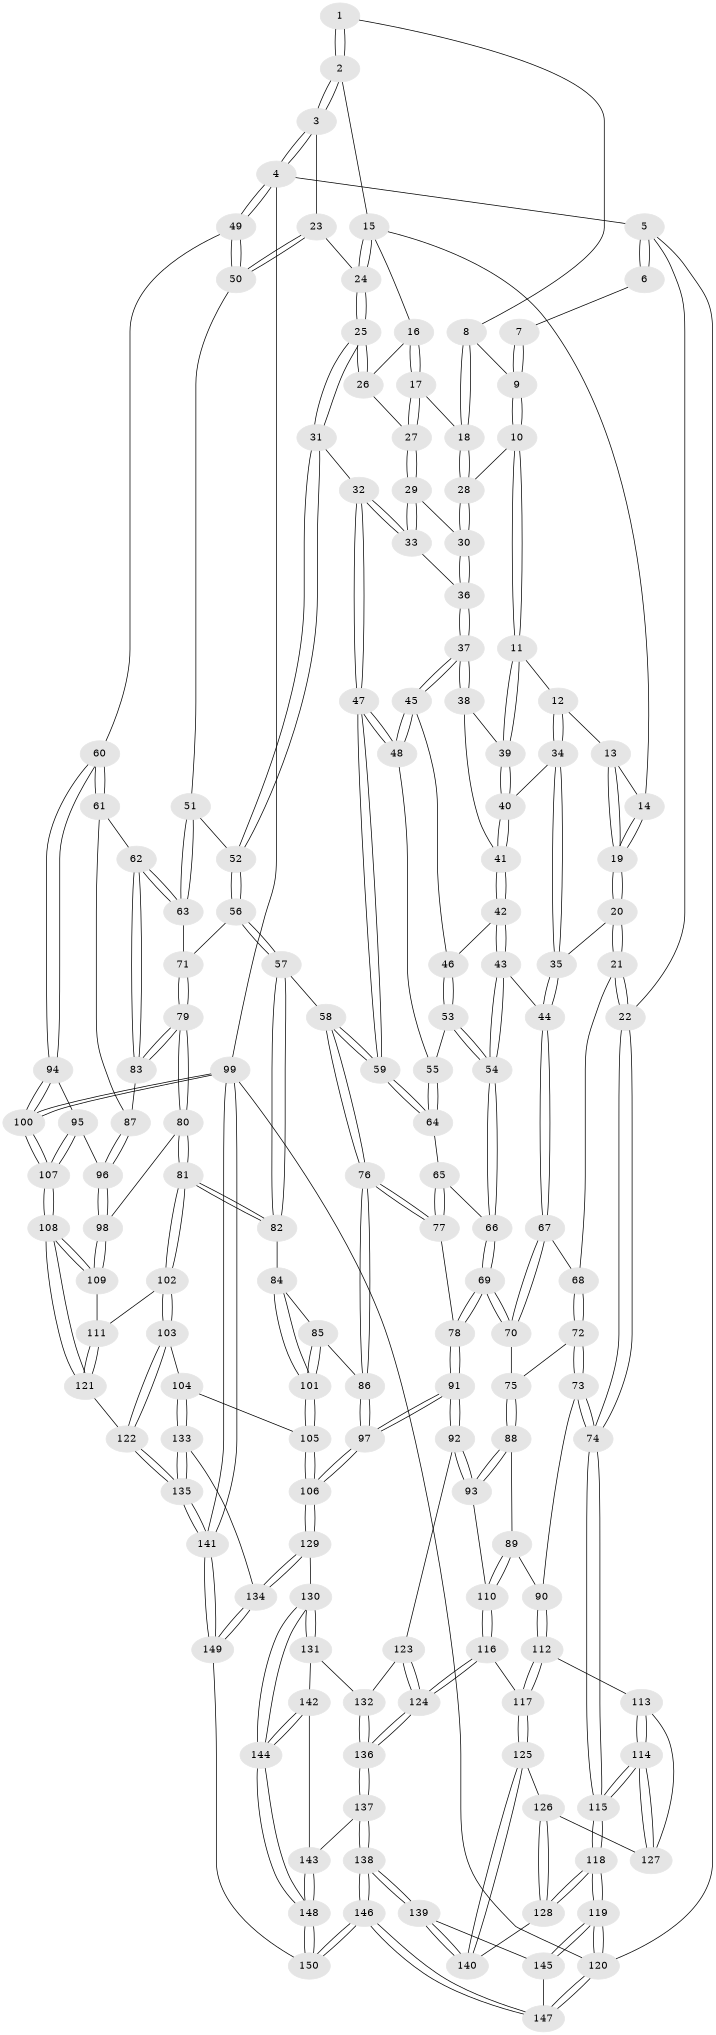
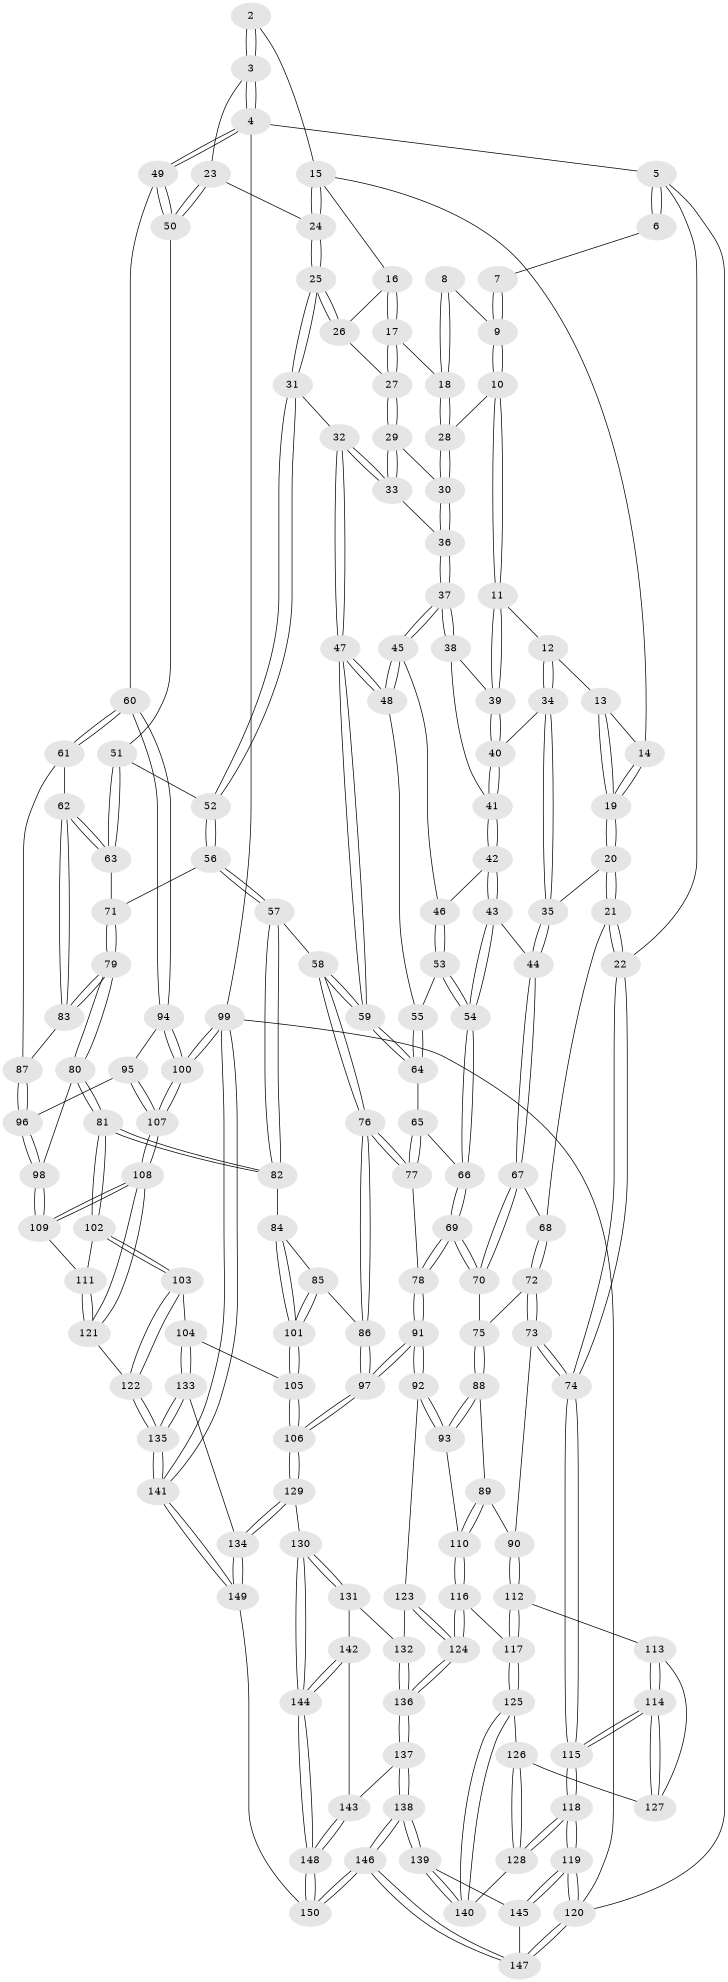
node "1": removed
